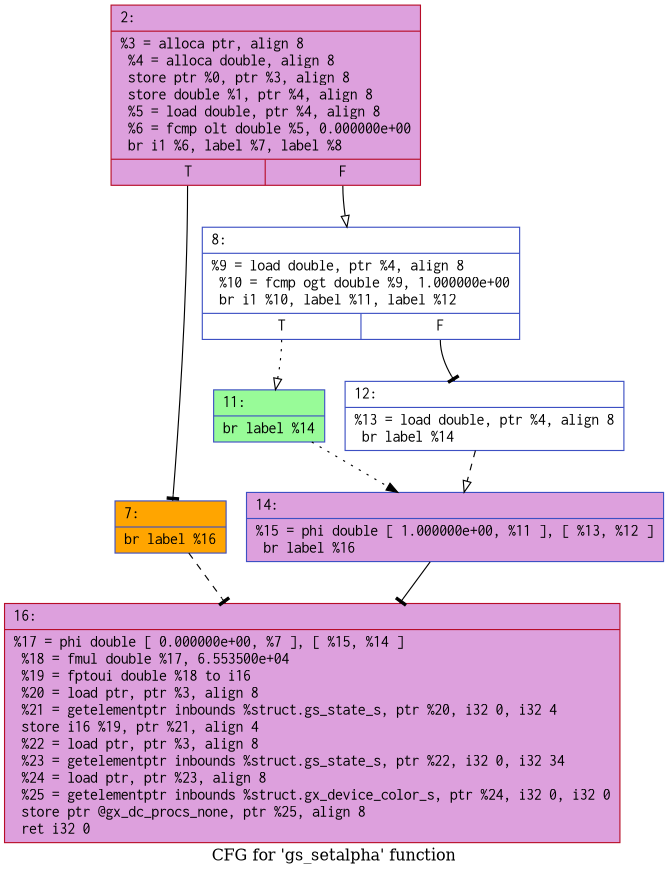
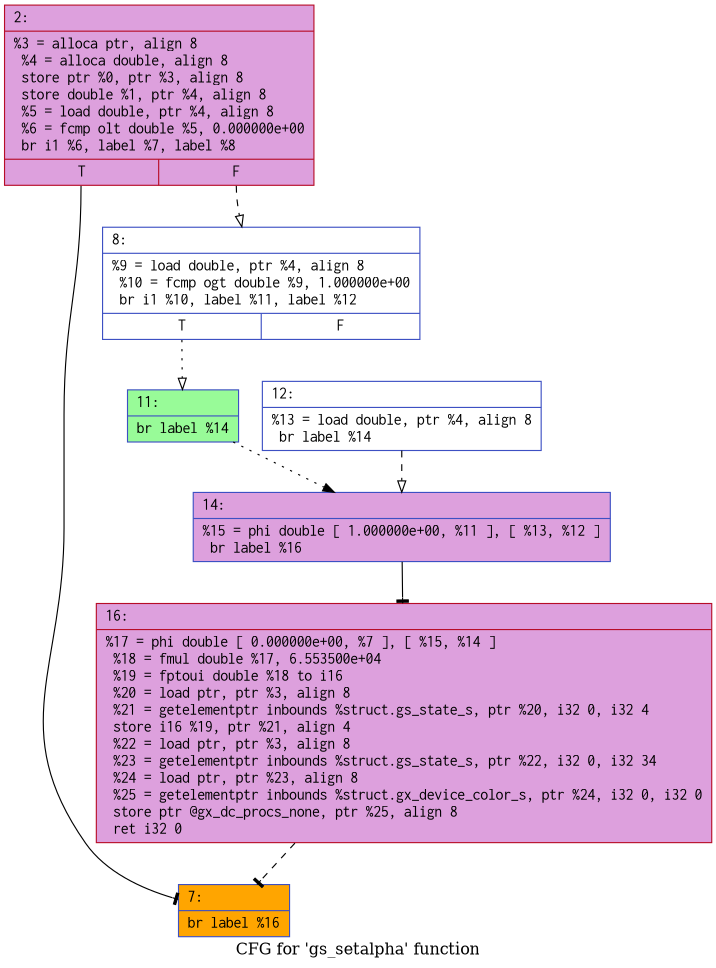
edge "2:" -> "8:": style solid -> dashed
edge "8:" -> "12:": removed
edge "7:" -> "16:": reversed
